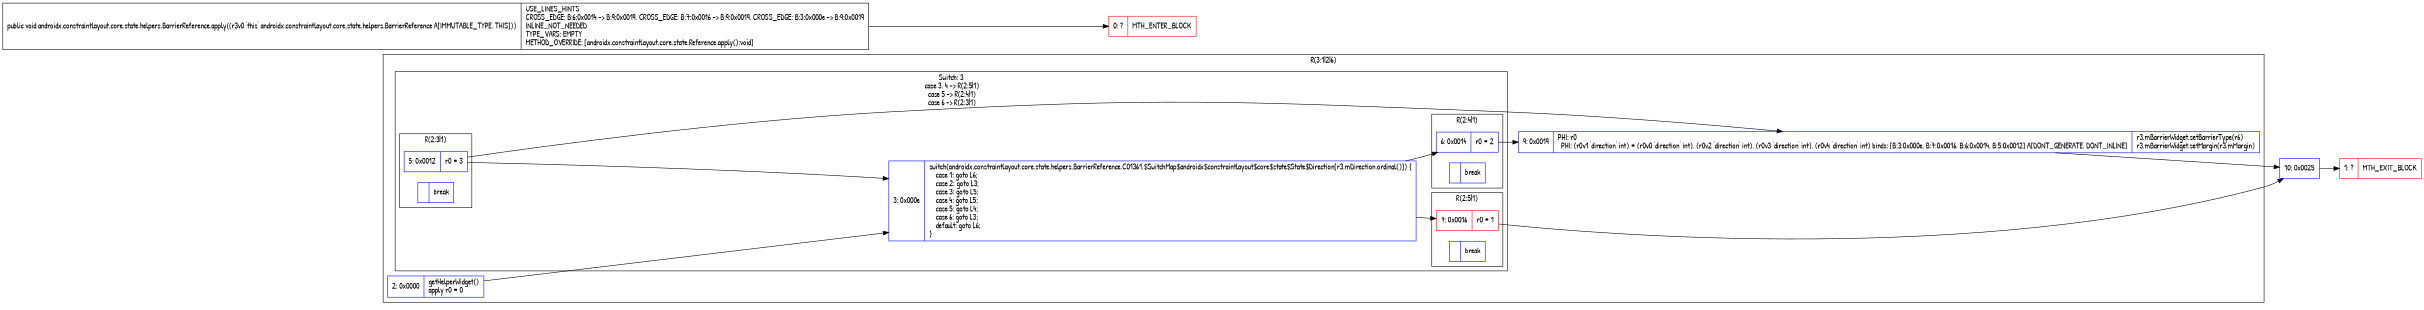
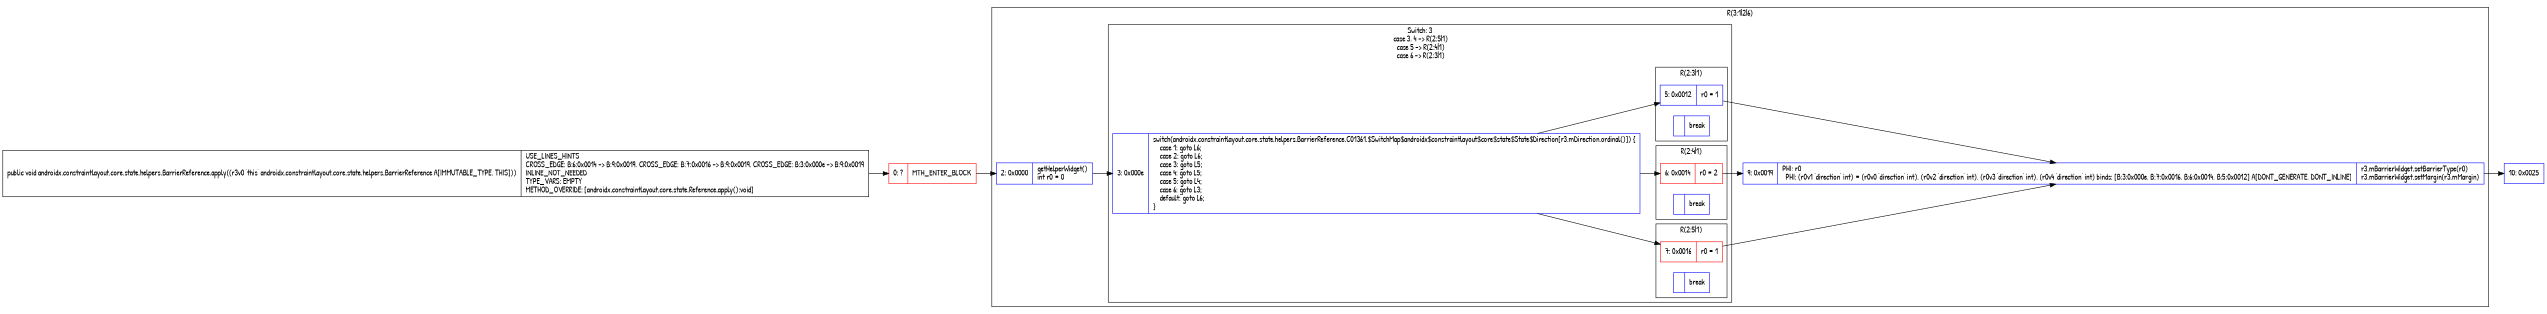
node "9: 0x0019": text "r3.mBarrierWidget.setBarrierType(r6)" -> "r3.mBarrierWidget.setBarrierType(r0)"
node "6: 0x0014": color blue -> red
node "5: 0x0012": text "r0 = 3" -> "r0 = 1"
edge "5: 0x0012" -> "3: 0x000e": reversed
node "1: ?": removed
edge "0: ?" -> "2: 0x0000": added
node "3: 0x000e": text "case 2: goto L3;" -> "case 2: goto L6;"
edge "7: 0x0016" -> "10: 0x0025": now "7: 0x0016" -> "9: 0x0019"
node "2: 0x0000": text "apply r0 = 0" -> "int r0 = 0"
